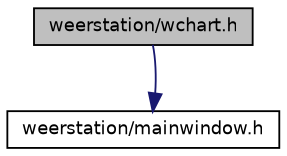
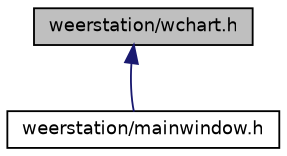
edge "weerstation/wchart.h" -> "weerstation/mainwindow.h": reversed
